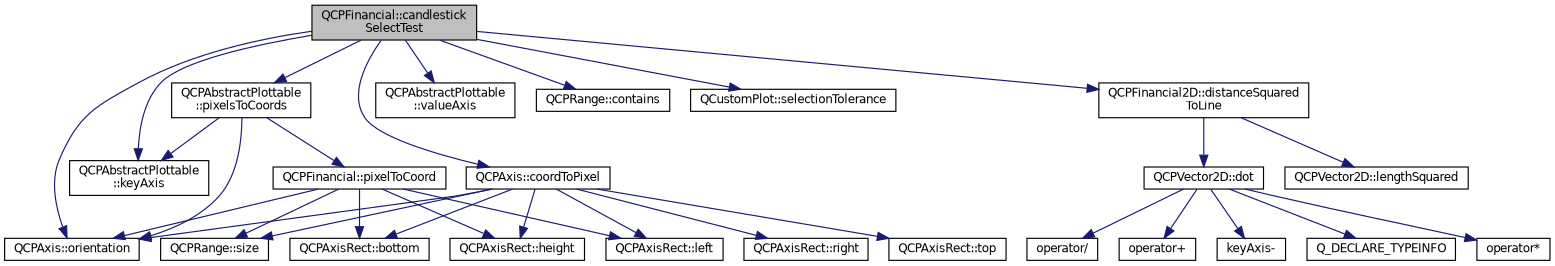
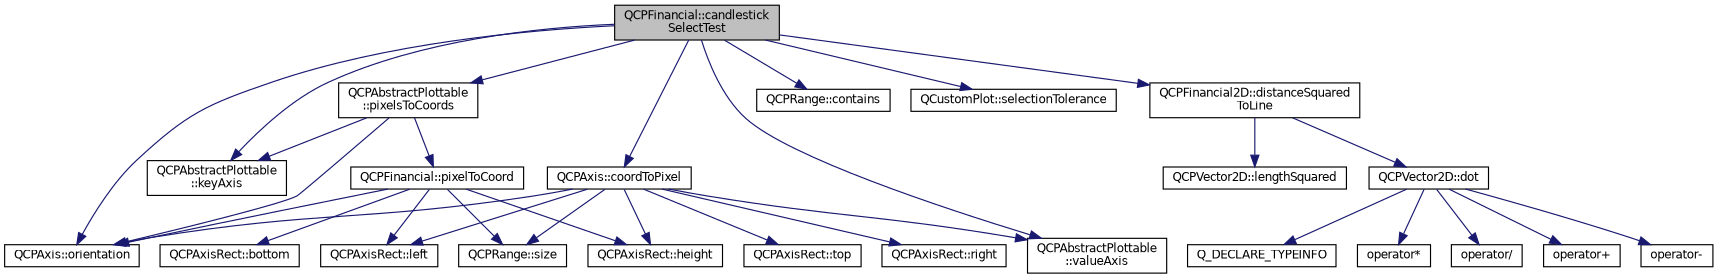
edge "QCPAxis::coordToPixel" -> "QCPAxisRect::bottom": now "QCPAxis::coordToPixel" -> "QCPAbstractPlottable ::valueAxis"
node "keyAxis-": label "keyAxis-" -> "operator-"
